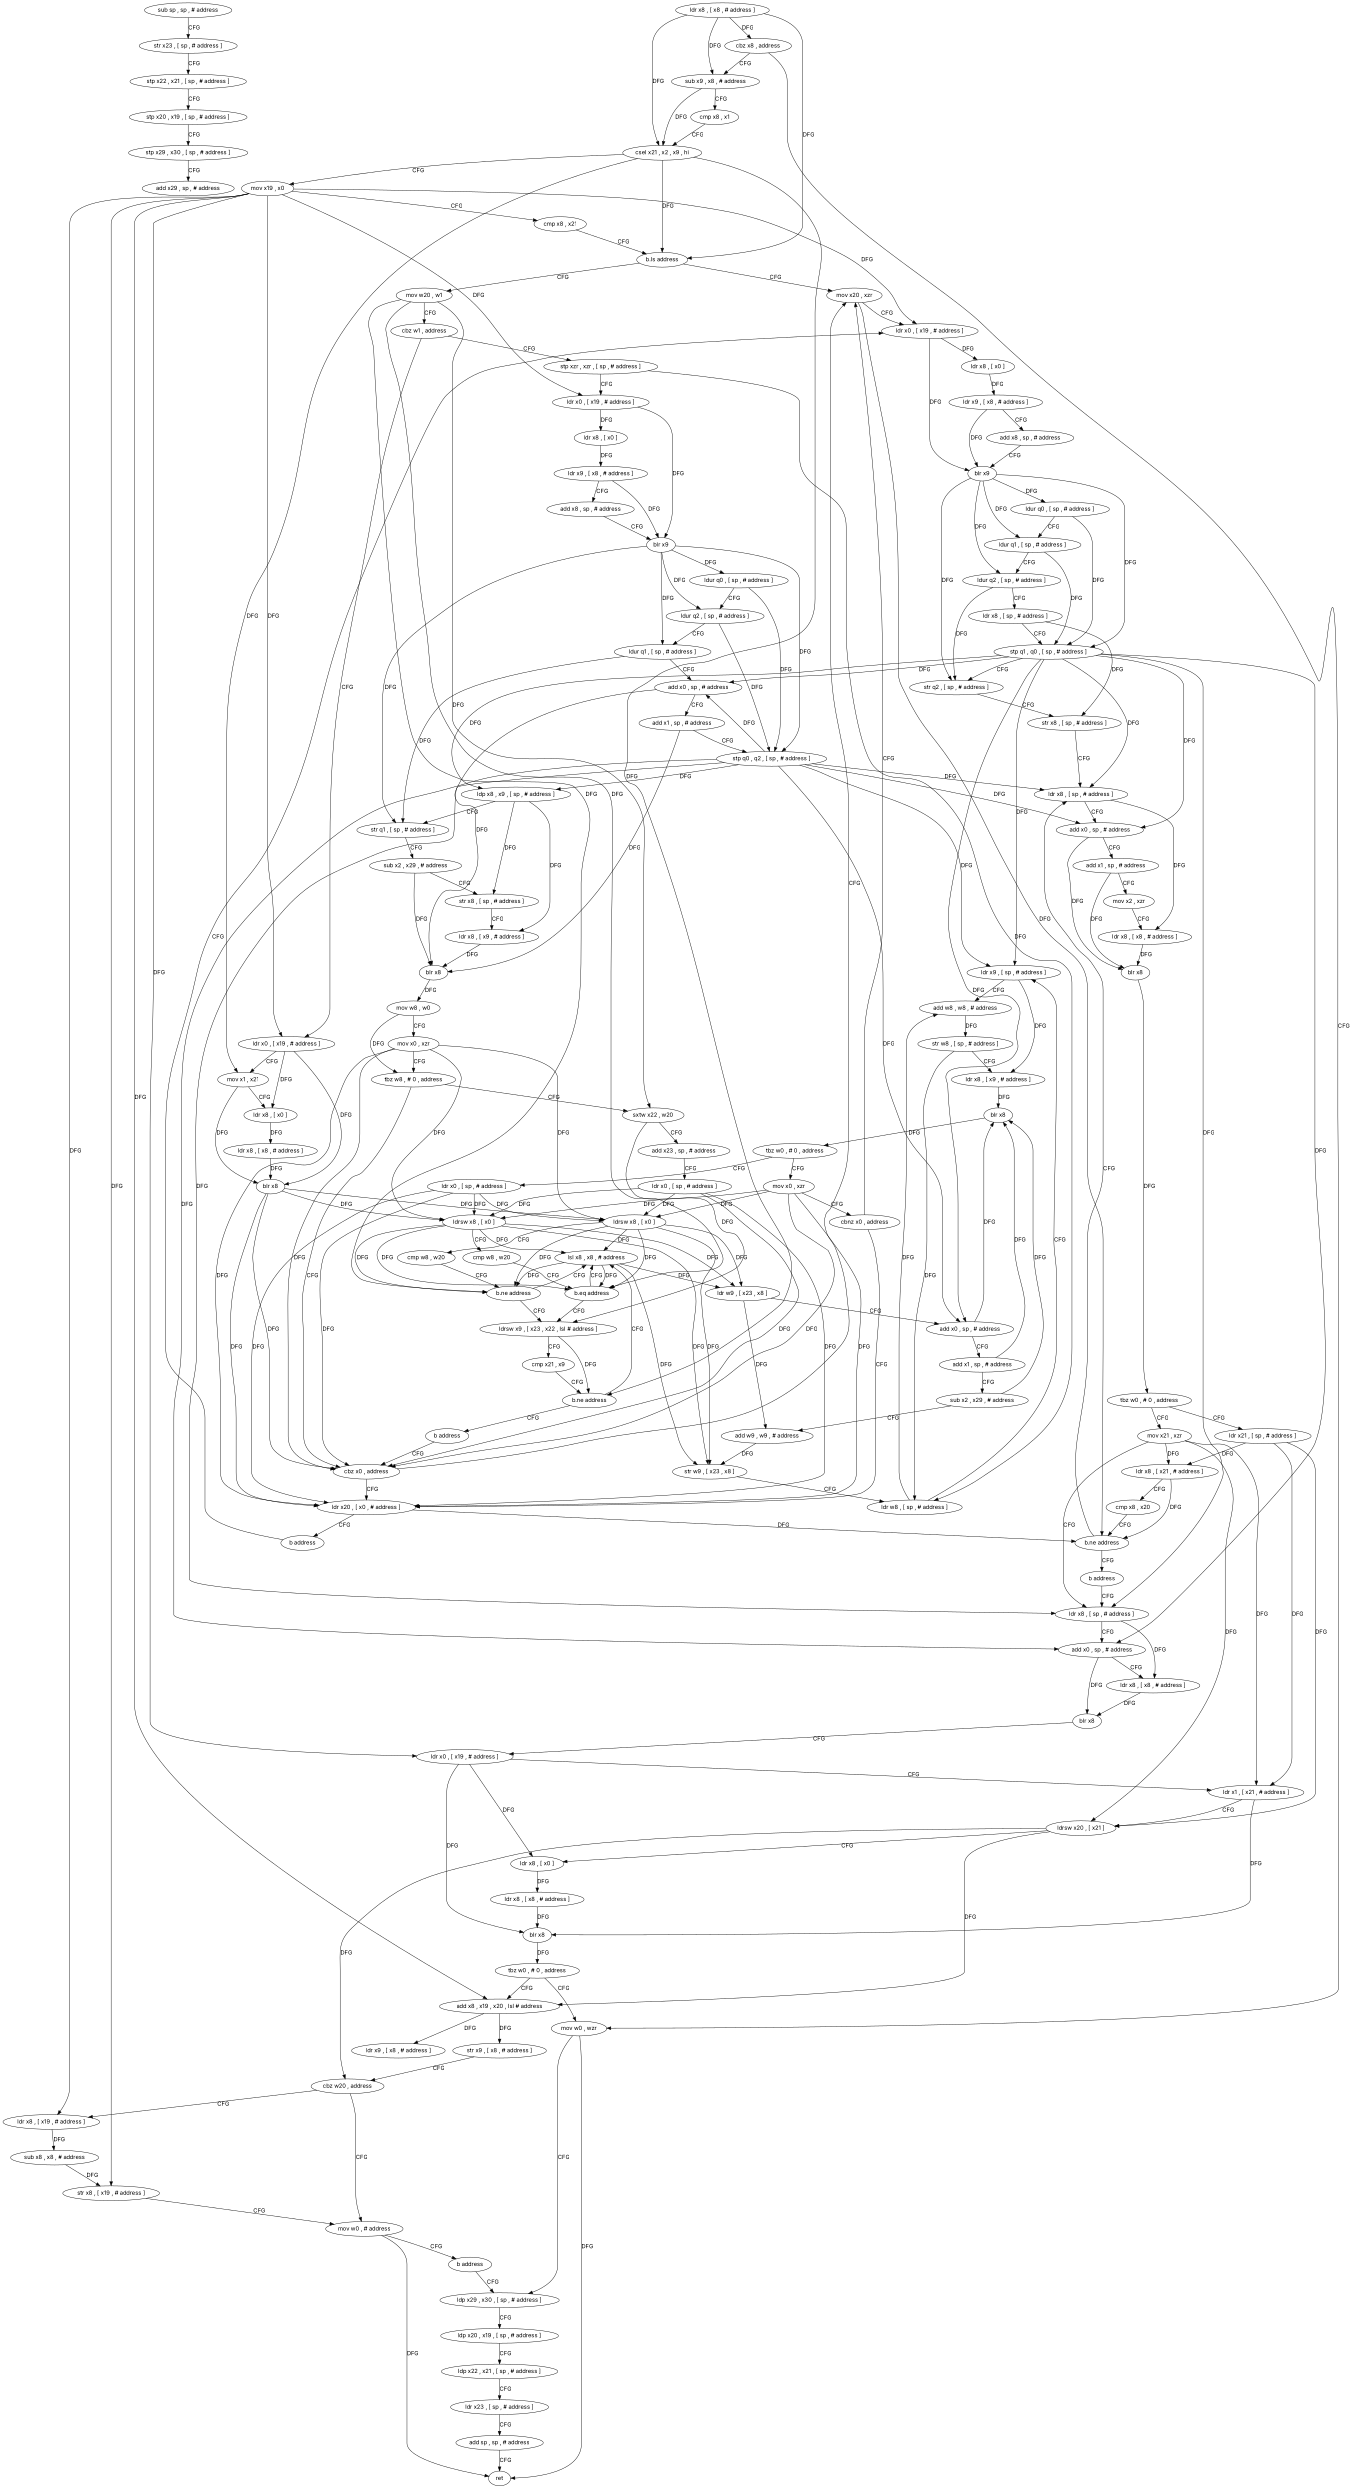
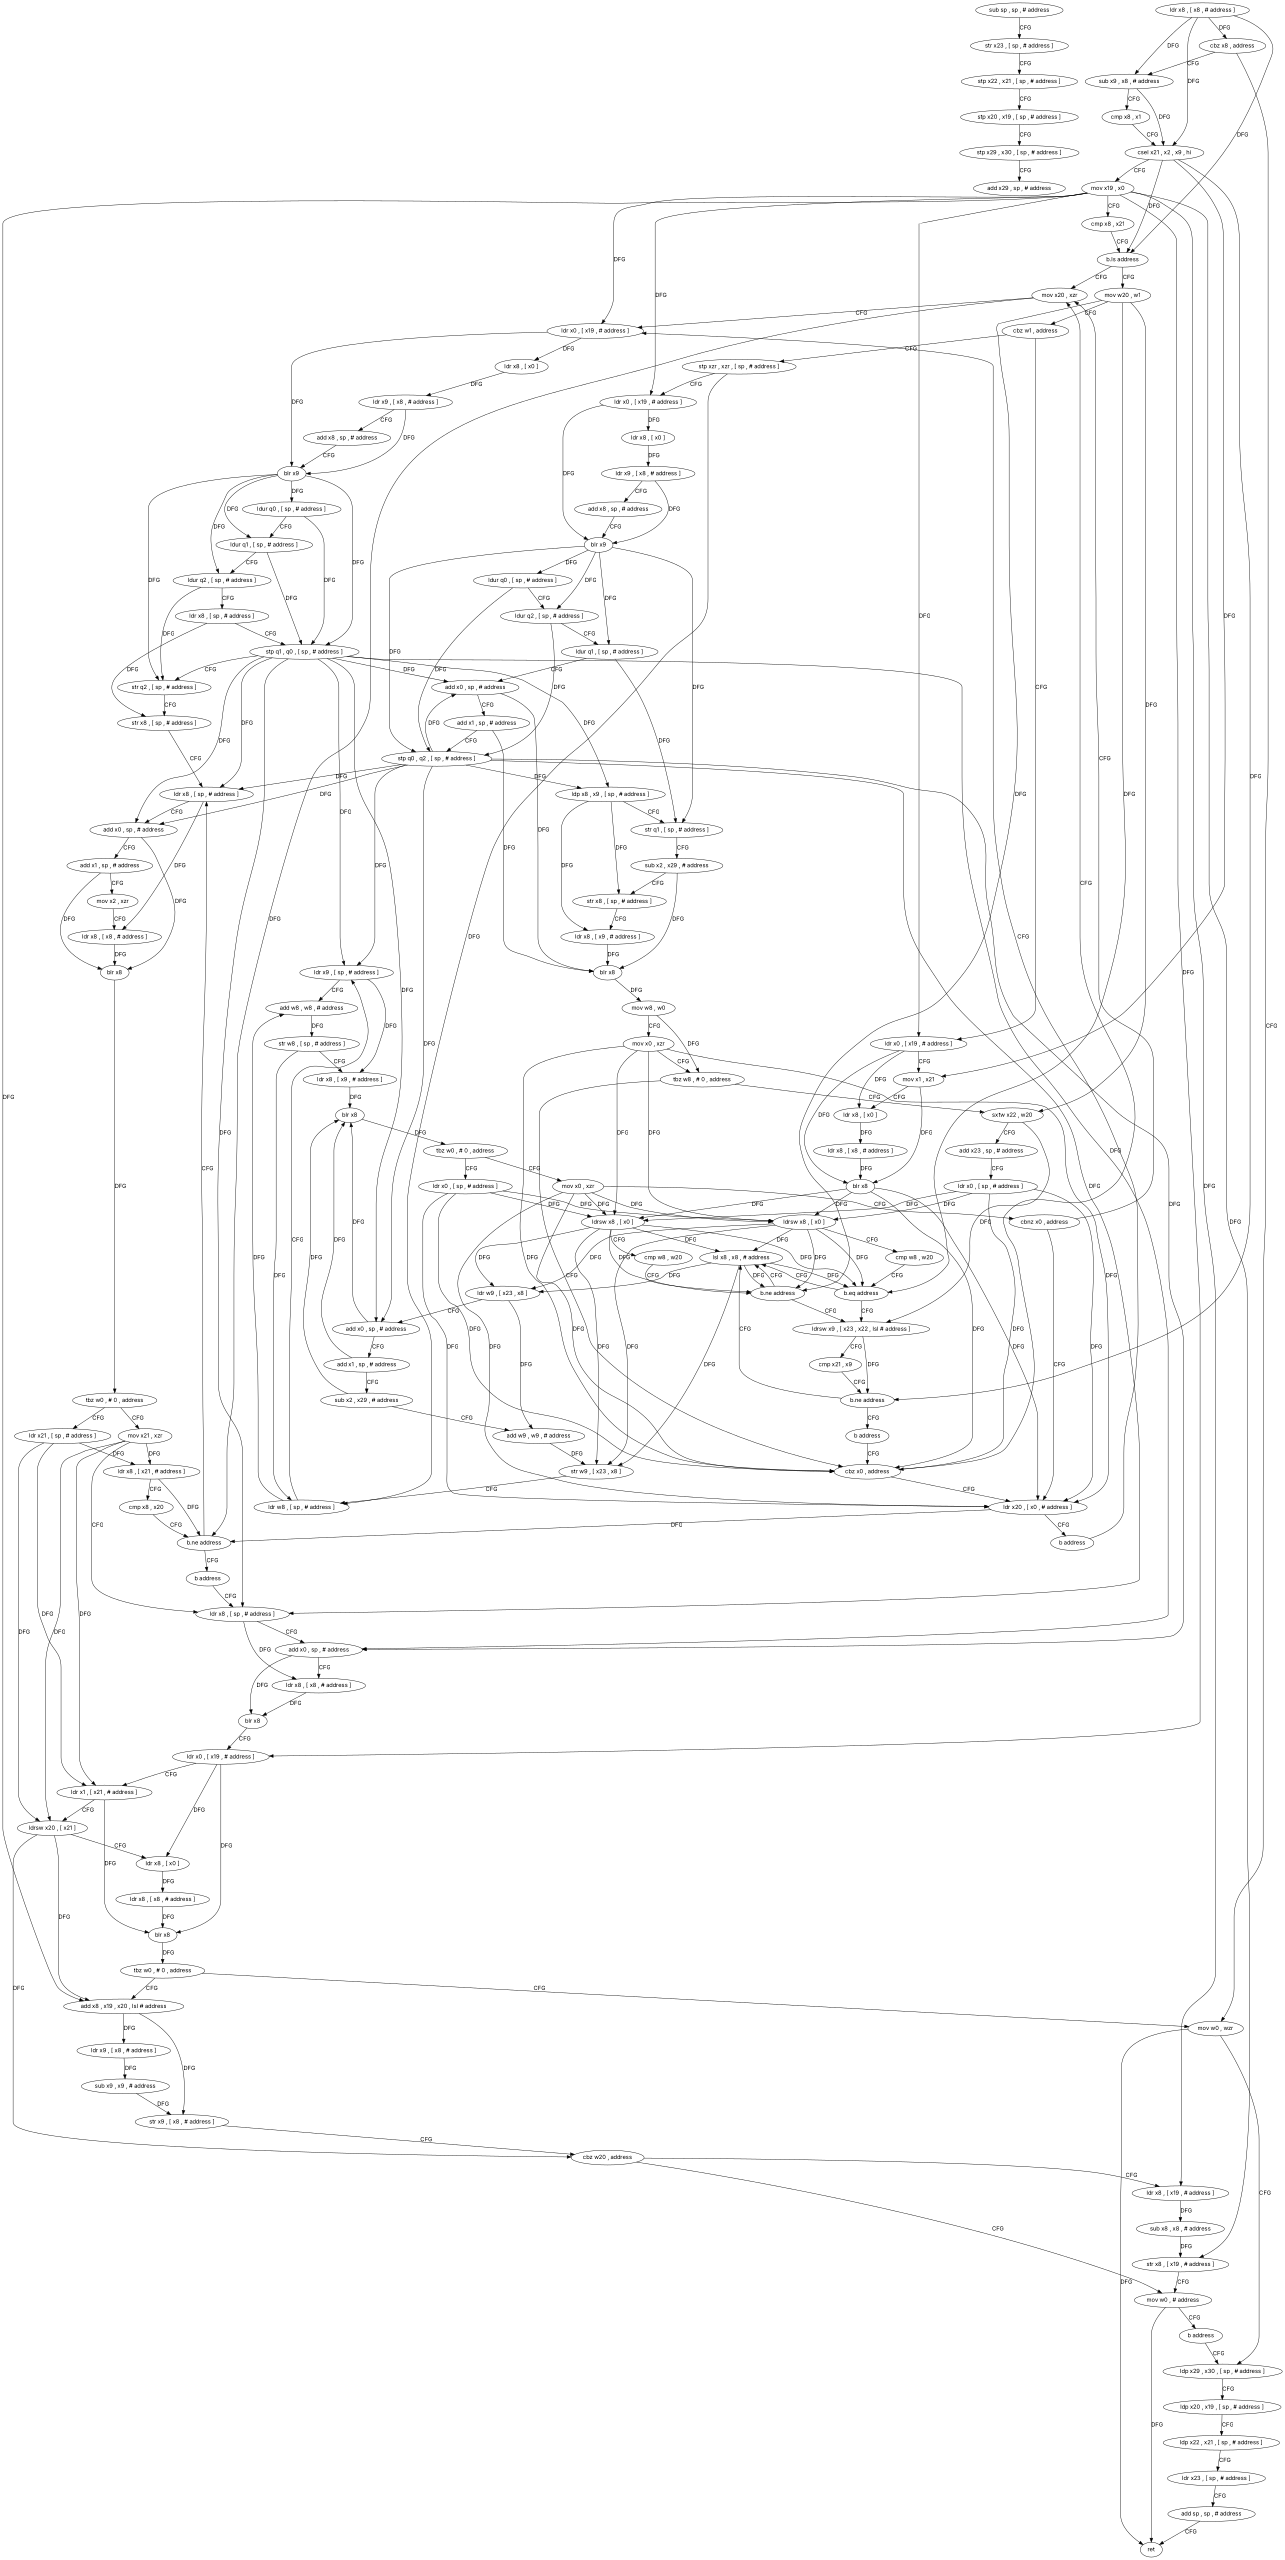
node "sub x9 , x9 , # address": added
